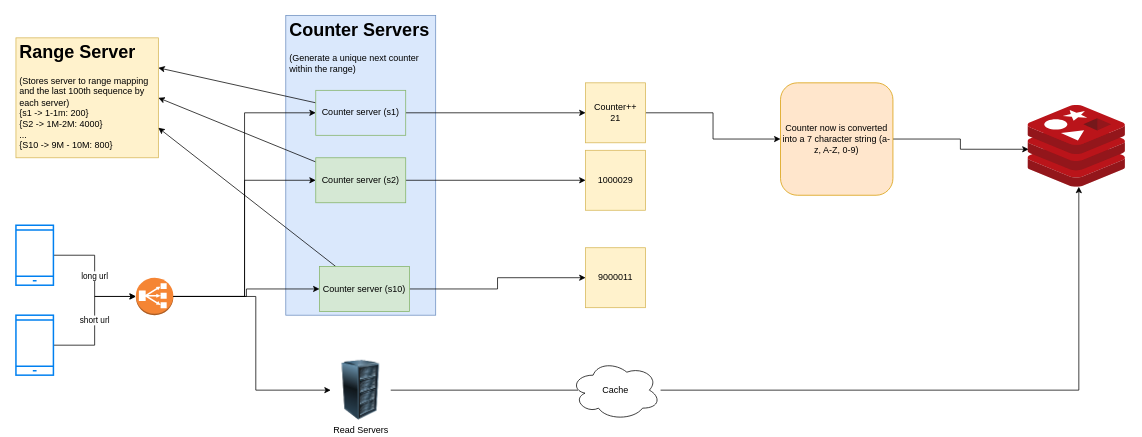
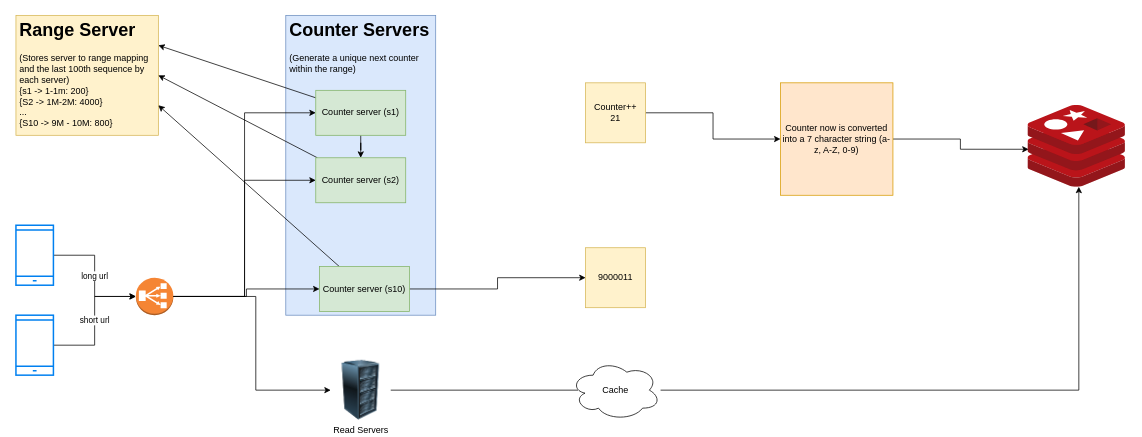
node "Range Server (Stores server to range mapping and the last 100th sequence by each server) {s1 -> 1-1m: 200} {S2 -> 1M-2M: 4000} ... {S10 -> 9M - 10M: 800}": moved (87, 98) -> (87, 75)
node "Counter server (s1)": fillcolor #dae8fc -> #d5e8d4
edge "Counter server (s1)" -> "Counter++ 21": now "Counter server (s1)" -> "Counter server (s2)"
node "Counter now is converted into a 7 character string (a-z, A-Z, 0-9)": shape rounded rectangle -> rectangle
edge "Counter server (s2)" -> "1000029": removed
node "1000029": removed
